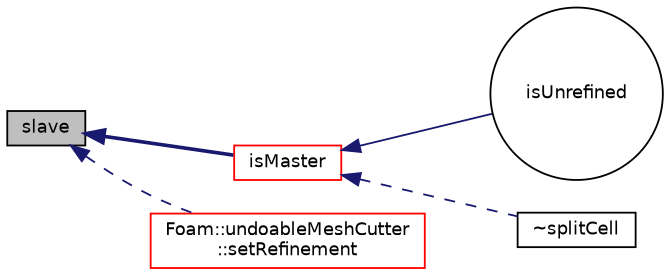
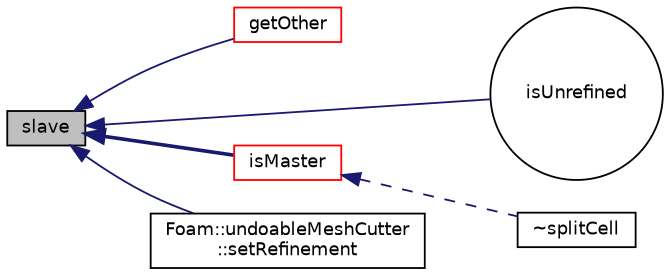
node "getOther": added
edge "isUnrefined" -> "isMaster": now "isUnrefined" -> "slave"
edge "Foam::undoableMeshCutter ::setRefinement" -> "slave": style dashed -> solid
node "Foam::undoableMeshCutter ::setRefinement": color red -> black
